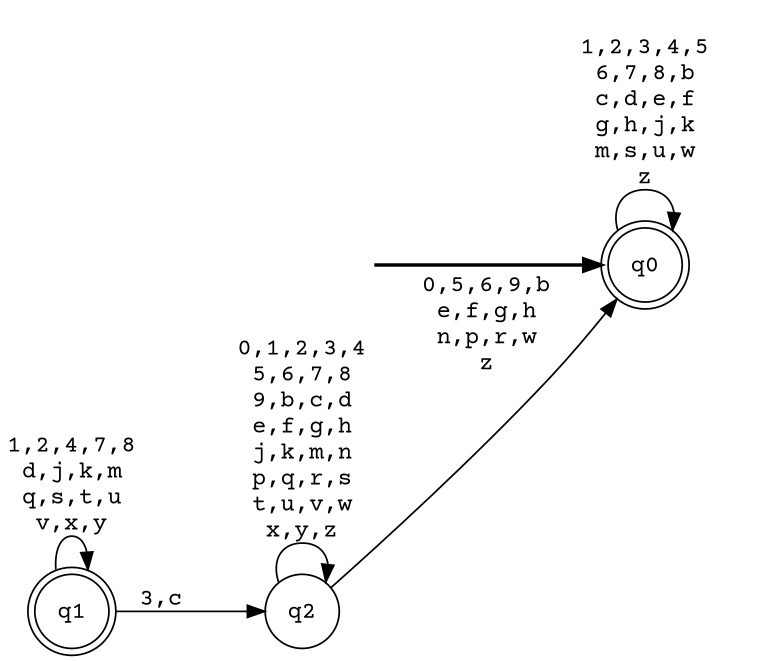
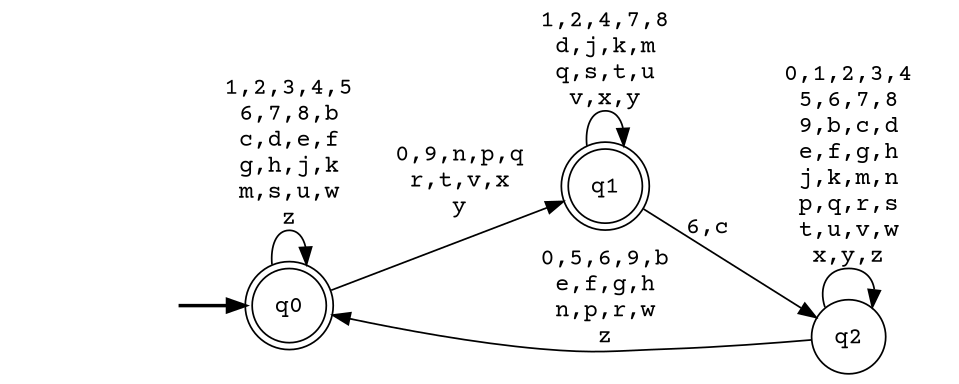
edge "q0" -> "q1": added, label "0,9,n,p,q r,t,v,x y"
edge "q1" -> "q2": label "3,c" -> "6,c"
